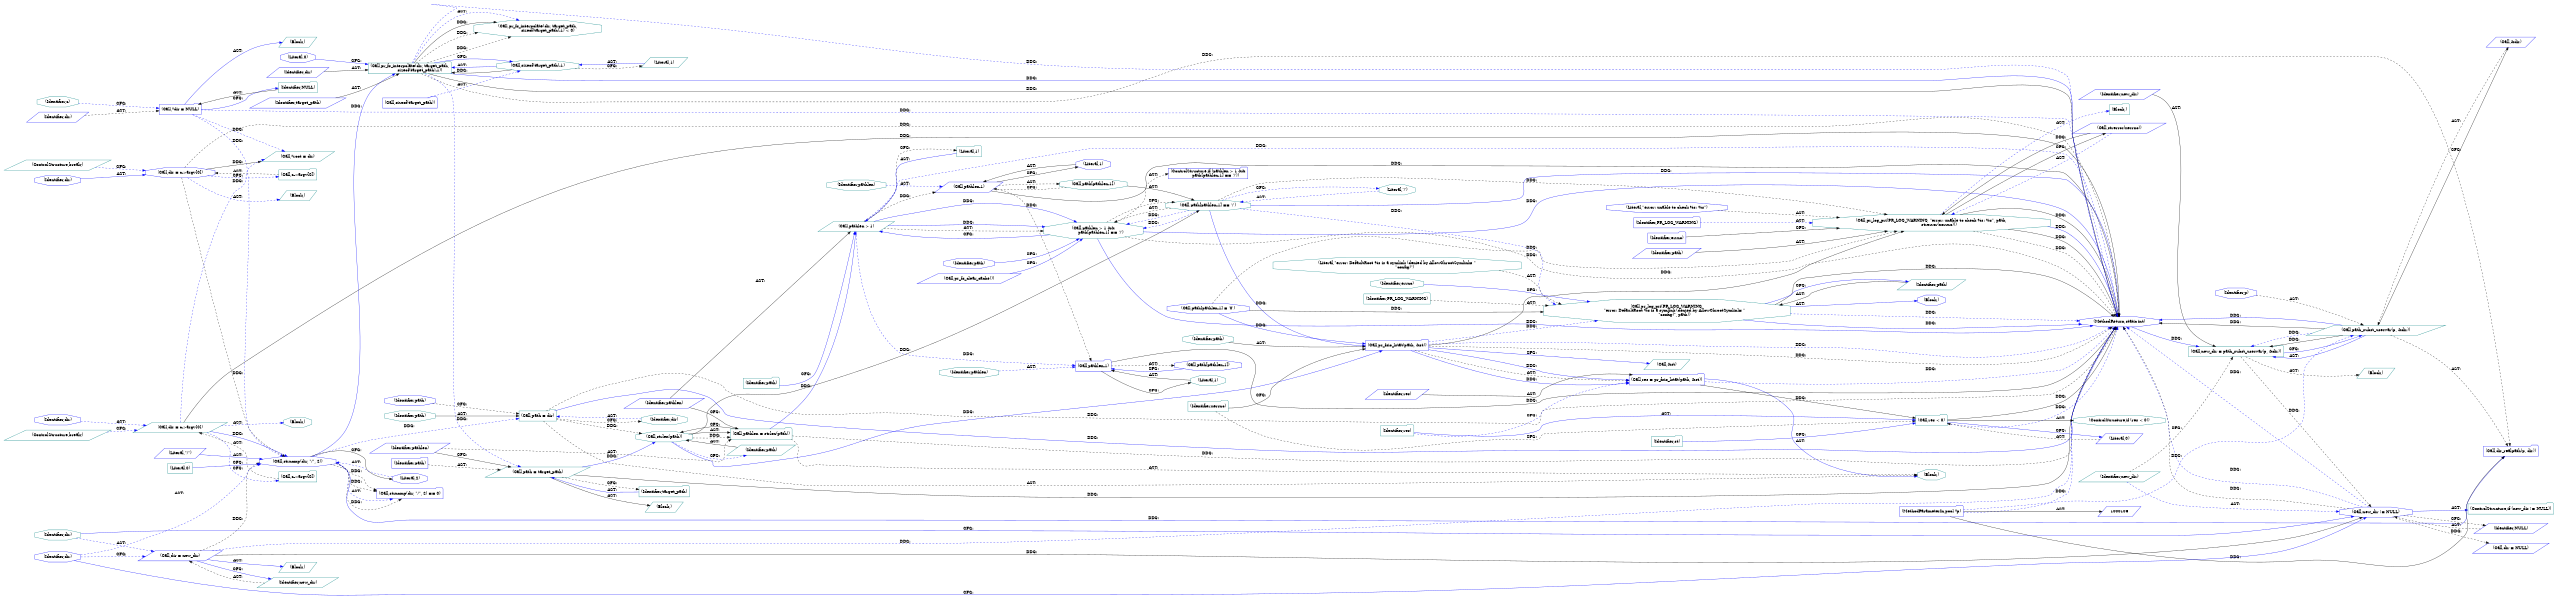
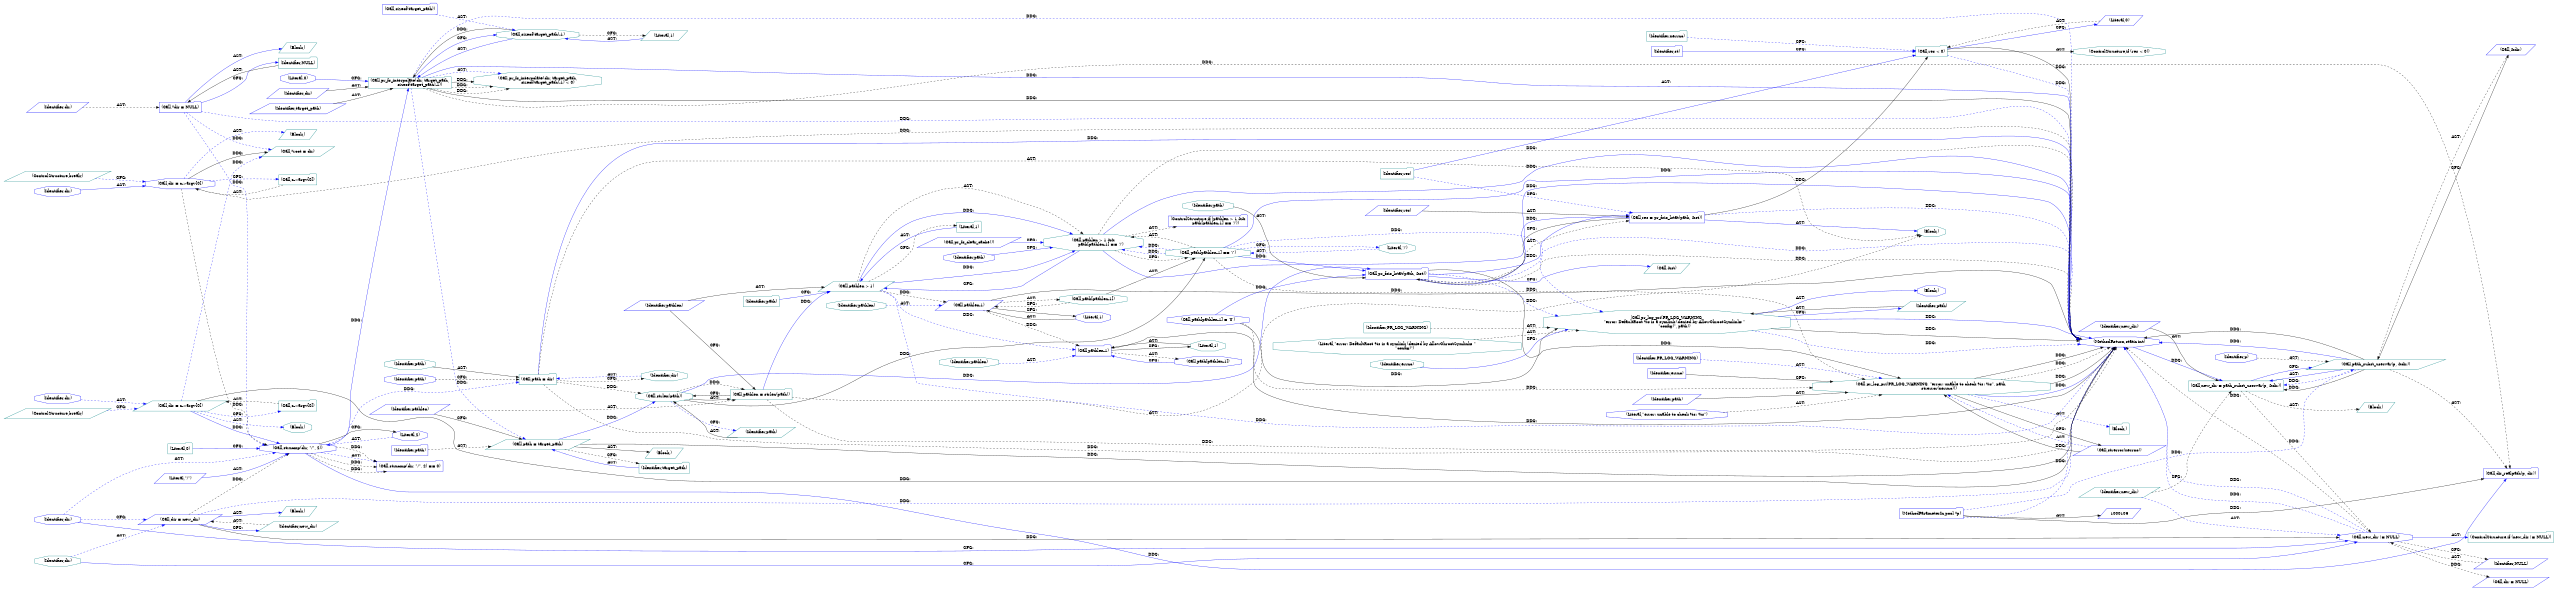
node "(Identifier,c)": removed
edge "(Identifier,xerrno)" -> "(Call,pr_fsio_lstat(path, &st))": now "(Call,res = pr_fsio_lstat(path, &st))" -> "(Call,pr_fsio_lstat(path, &st))"
edge "(Identifier,xerrno)" -> "(Call,res < 0)": color black -> blue
node "(Identifier,st)": color teal -> blue
